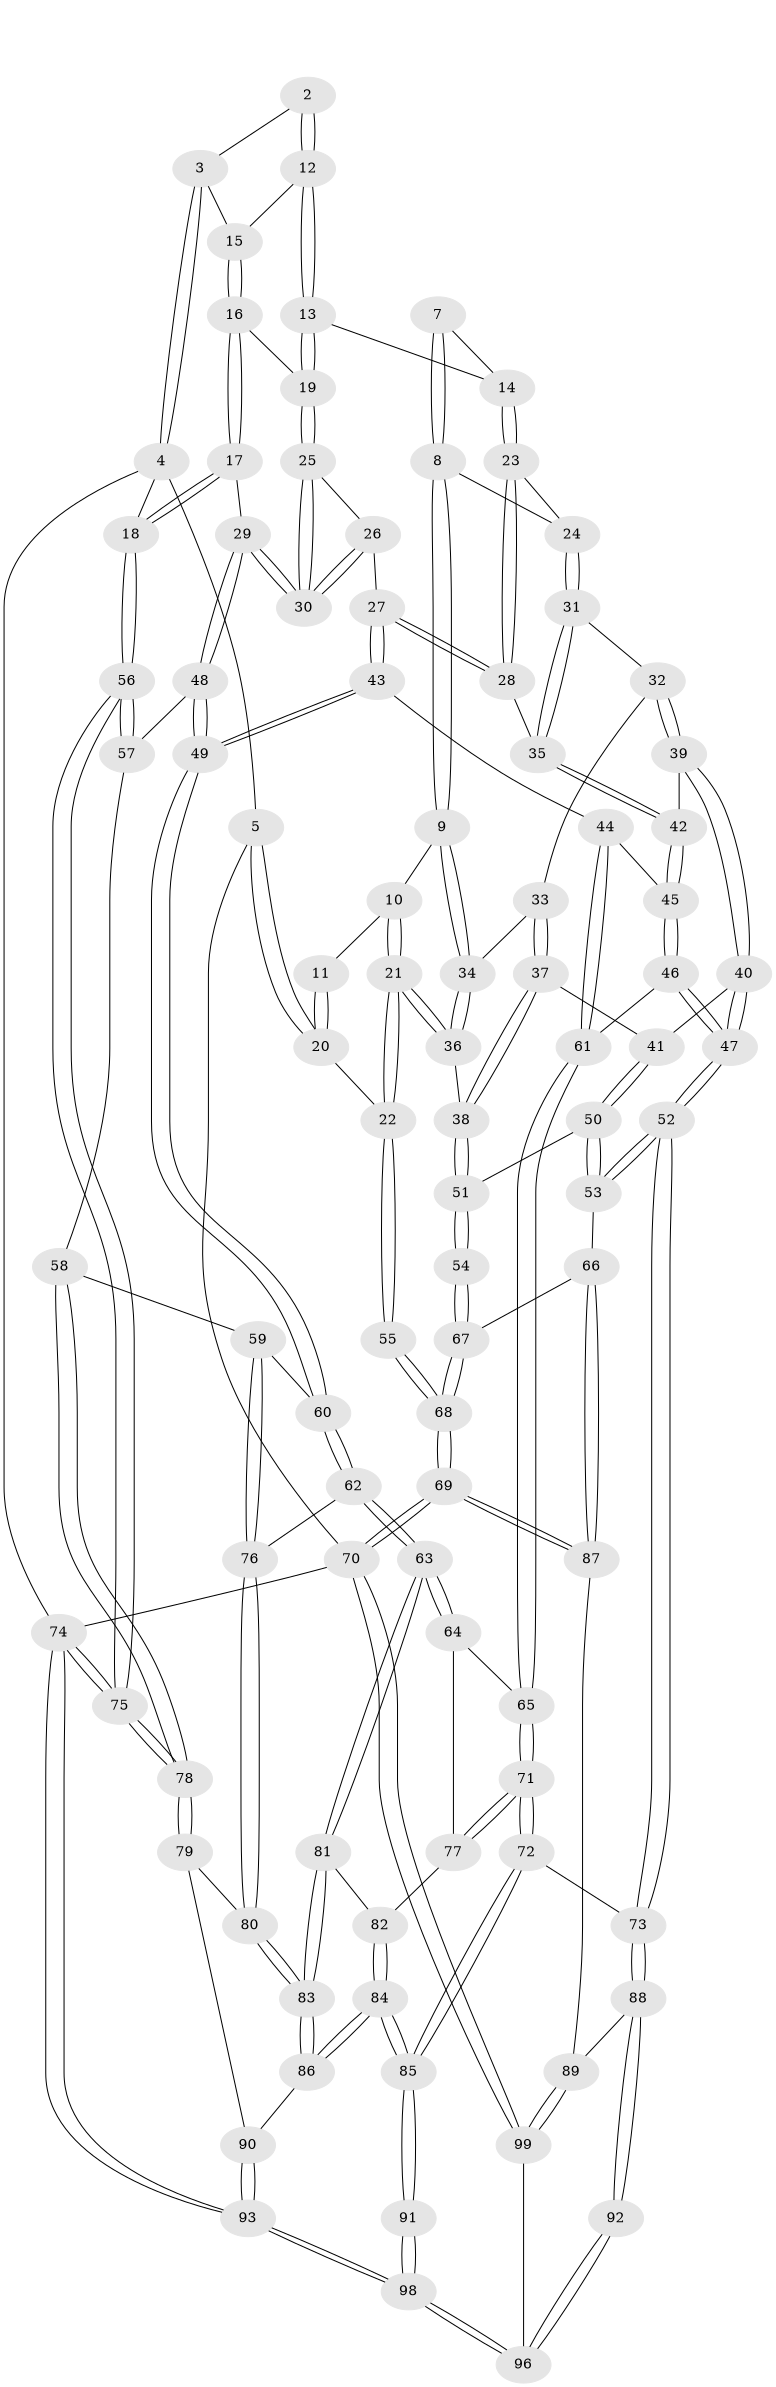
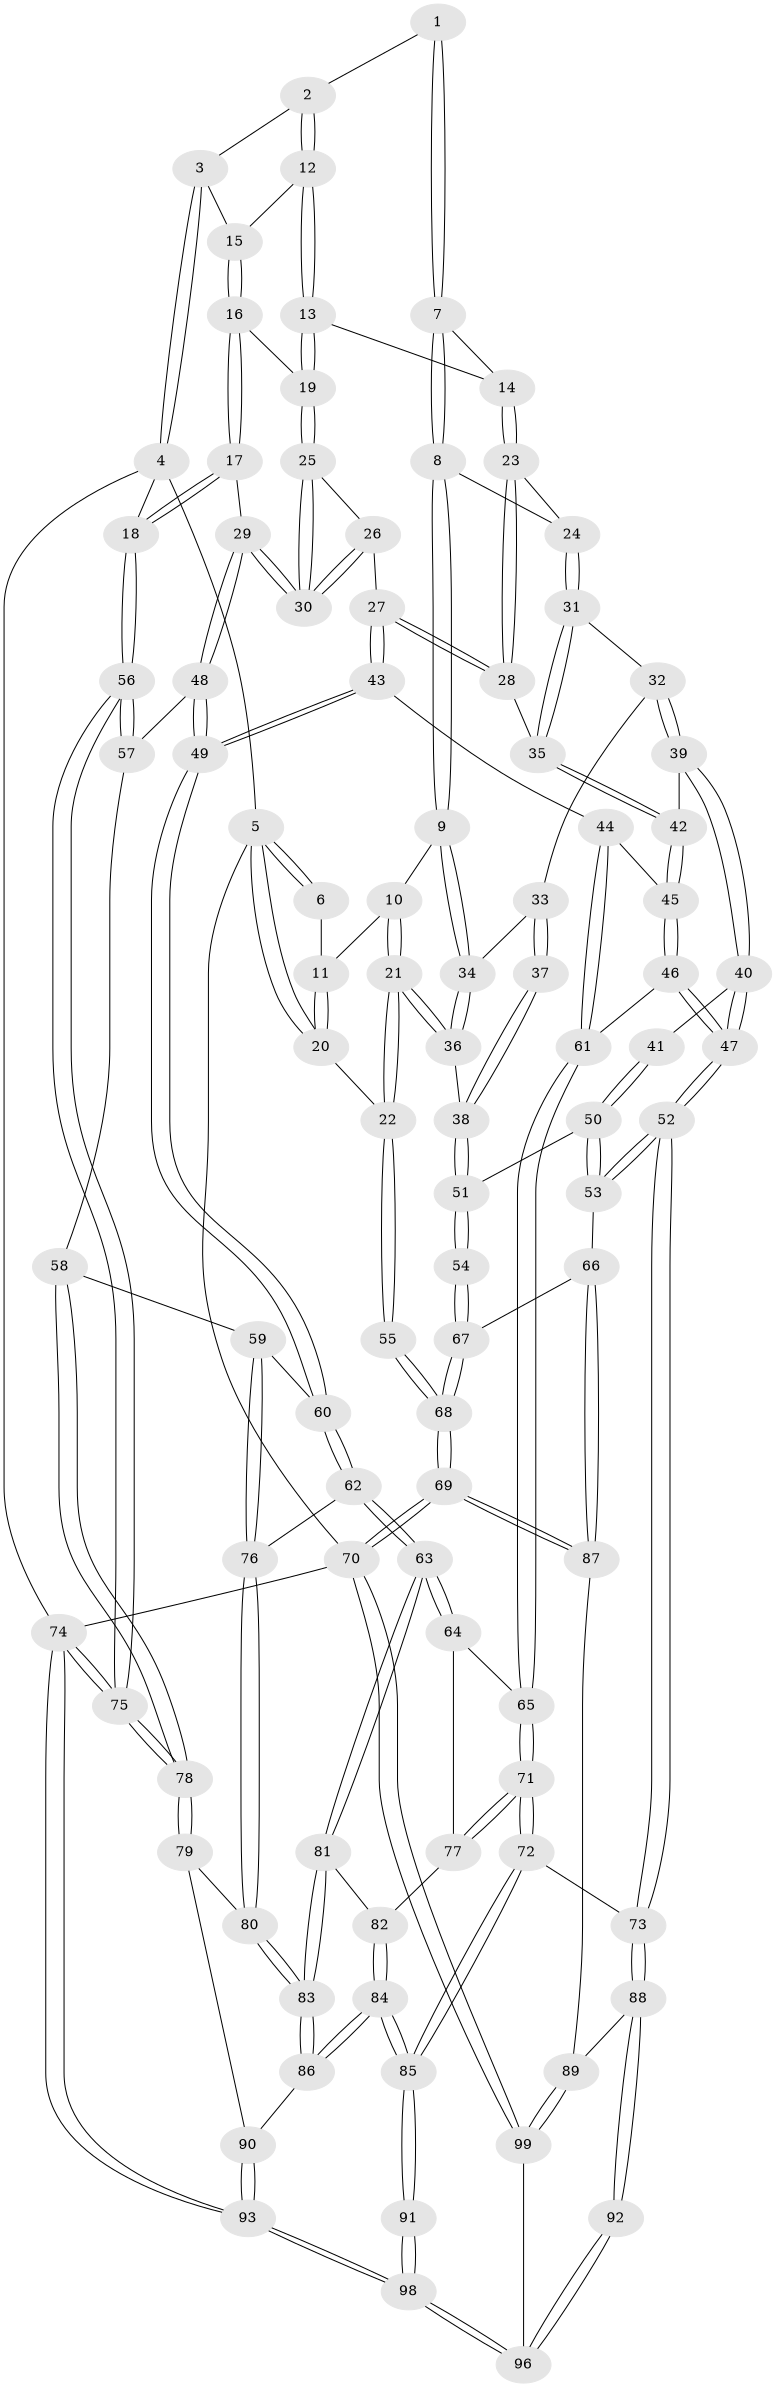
node "1": added
node "6": added
edge "37" -- "41": removed
